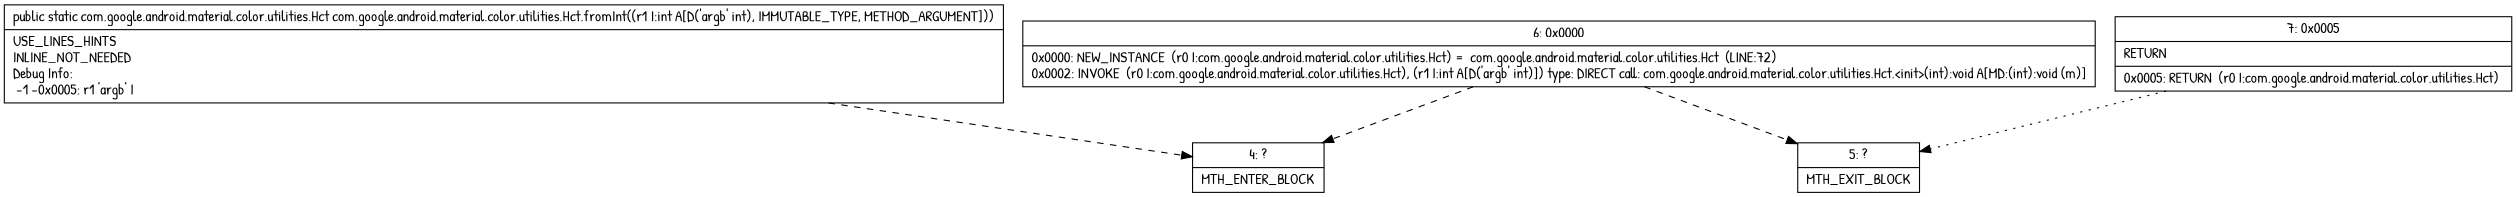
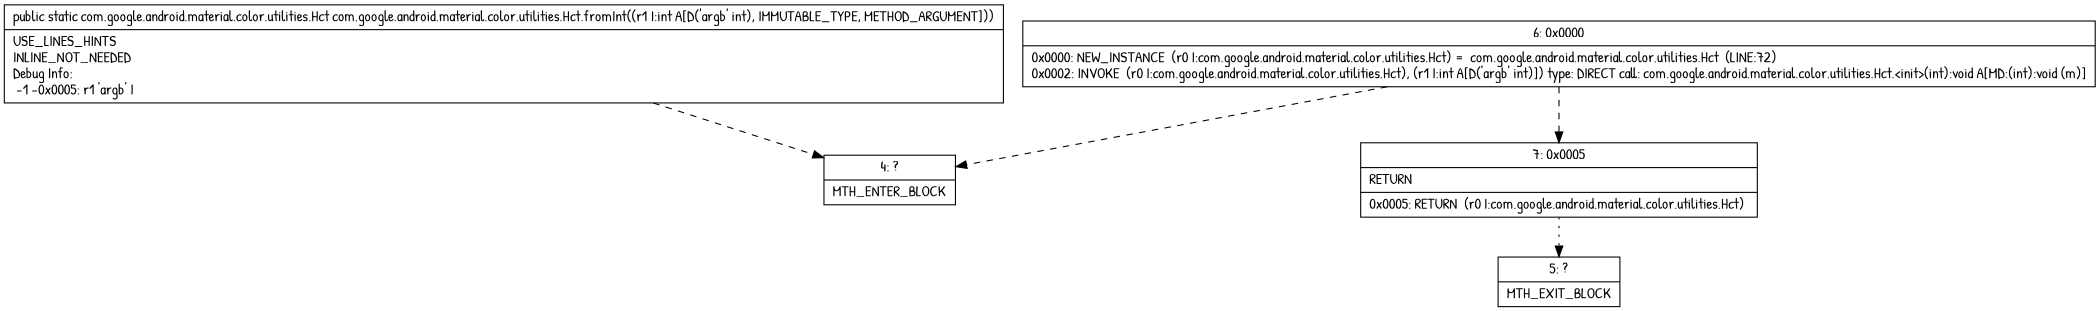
edge "6: 0x0000" -> "5: ?": now "6: 0x0000" -> "7: 0x0005"
